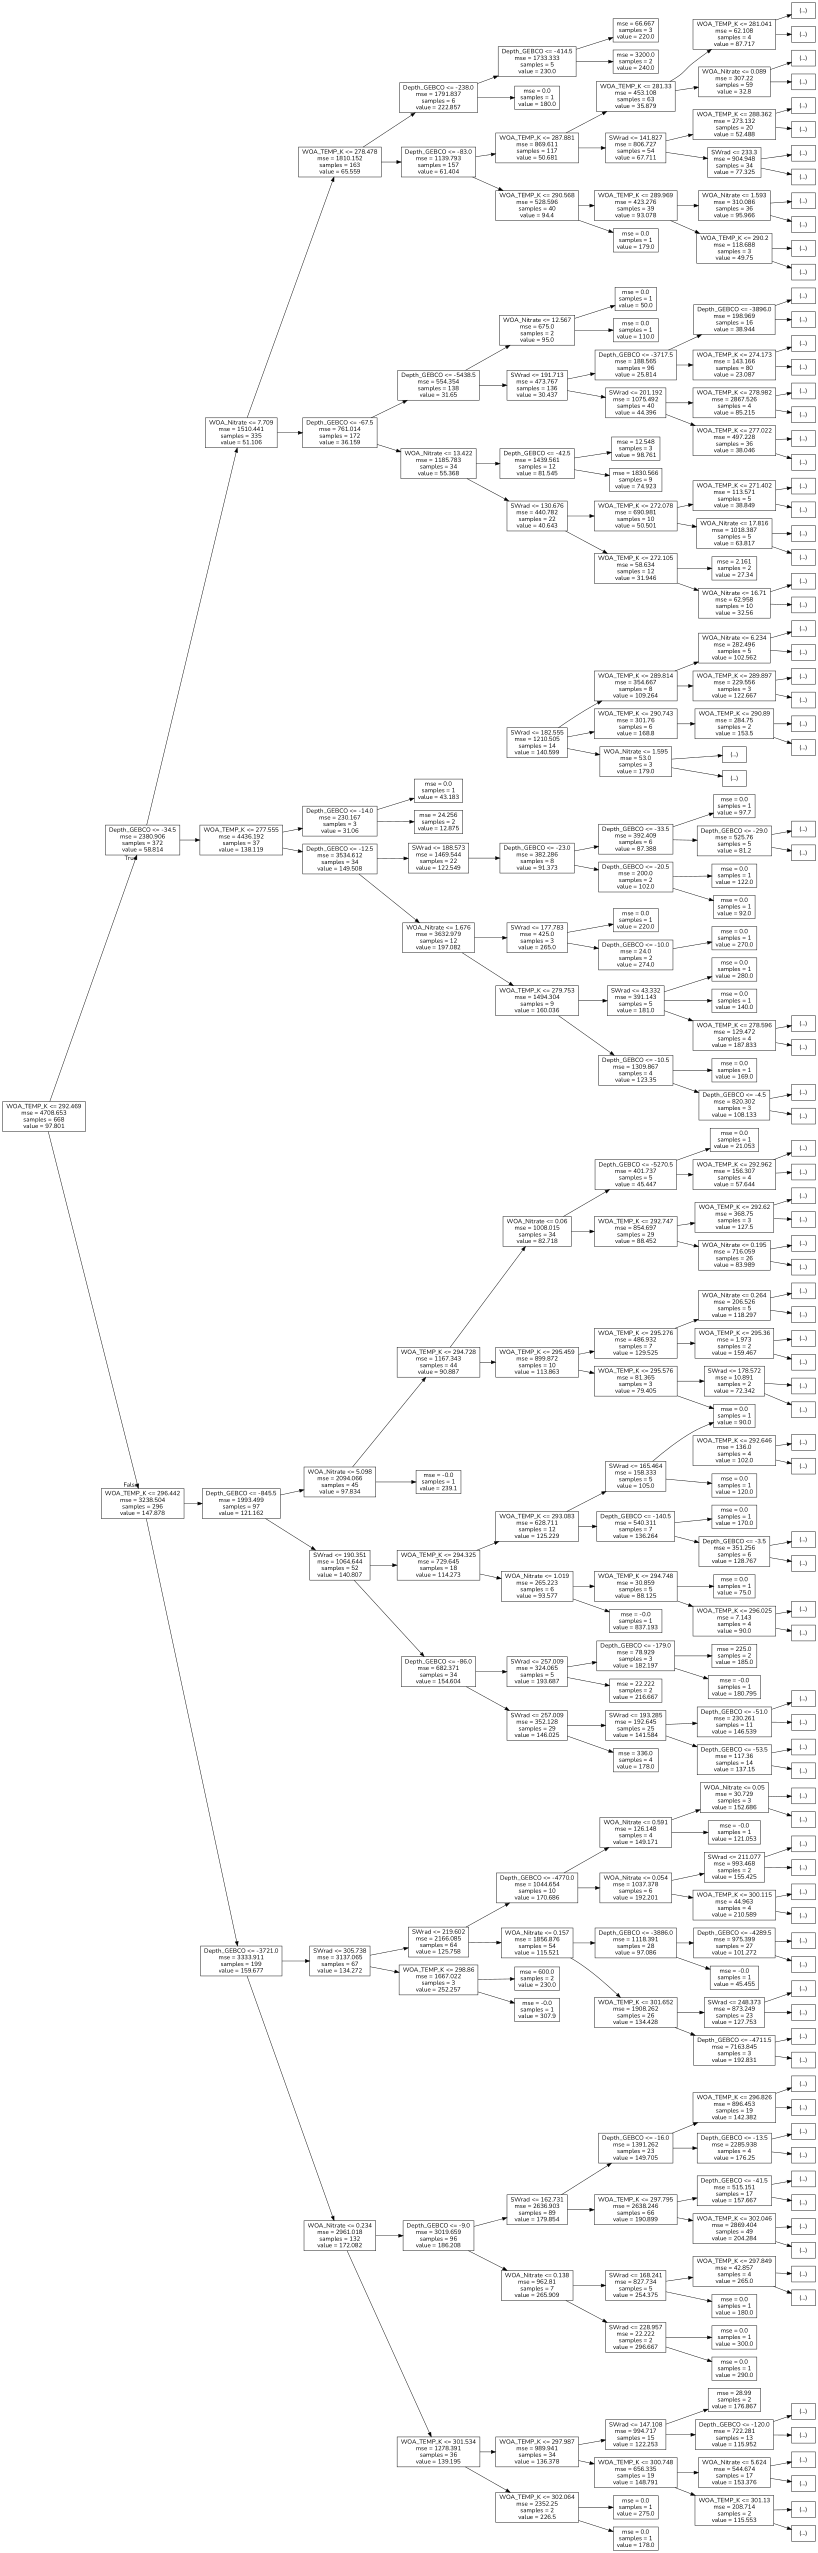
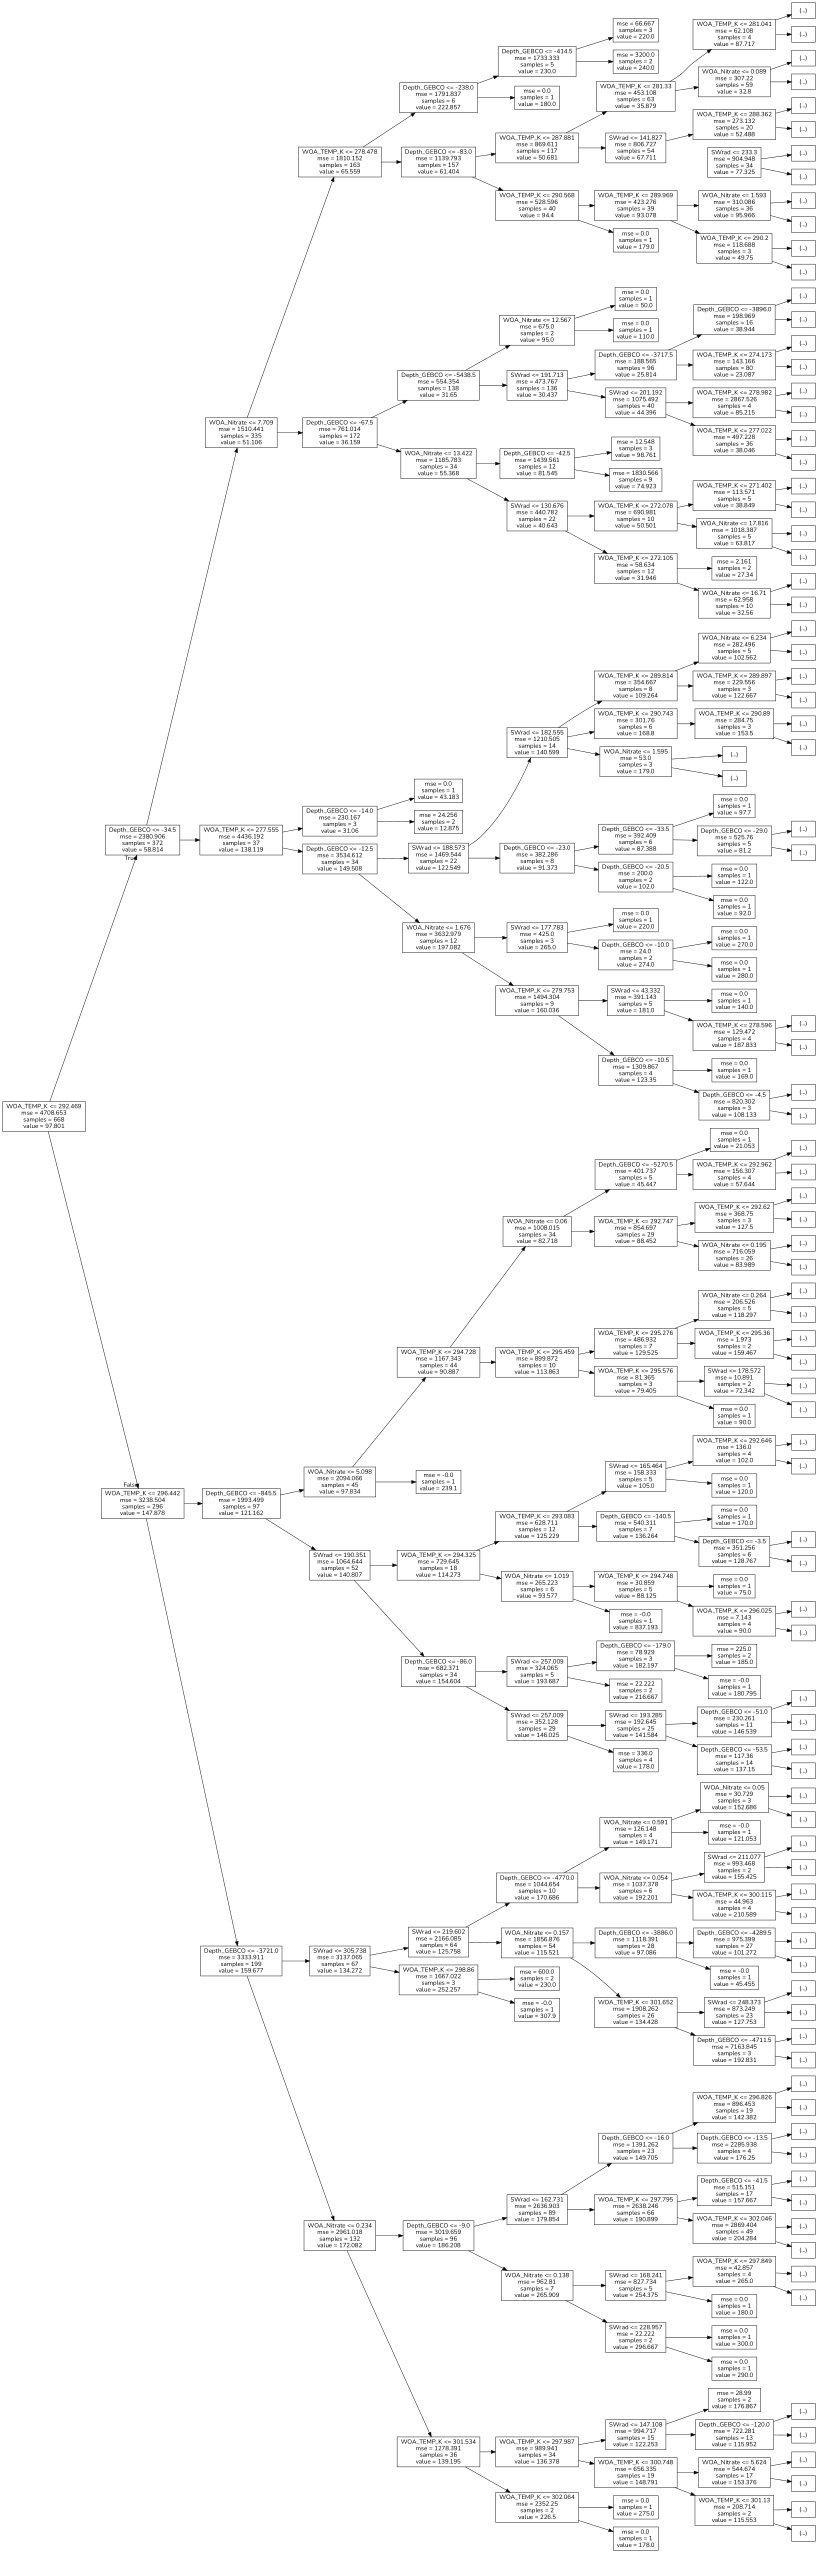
edge "SWrad <= 141.827 mse = 806.727 samples = 54 value = 67.711" -> "SWrad <= 233.3 mse = 904.948 samples = 34 value = 77.325": removed
node "WOA_TEMP_K <= 290.89 mse = 284.75 samples = 2 value = 153.5": label "WOA_TEMP_K <= 290.89 mse = 284.75 samples = 2 value = 153.5" -> "WOA_TEMP_K <= 290.89 mse = 284.75 samples = 3 value = 153.5"
edge "SWrad <= 188.573 mse = 1469.544 samples = 22 value = 122.549" -> "SWrad <= 182.555 mse = 1210.505 samples = 14 value = 140.599": added
edge "SWrad <= 43.332 mse = 391.143 samples = 5 value = 181.0" -> "mse = 0.0 samples = 1 value = 280.0": now "Depth_GEBCO <= -10.0 mse = 24.0 samples = 2 value = 274.0" -> "mse = 0.0 samples = 1 value = 280.0"
edge "SWrad <= 165.464 mse = 158.333 samples = 5 value = 105.0" -> "mse = 0.0 samples = 1 value = 90.0": now "SWrad <= 165.464 mse = 158.333 samples = 5 value = 105.0" -> "WOA_TEMP_K <= 292.646 mse = 136.0 samples = 4 value = 102.0"
